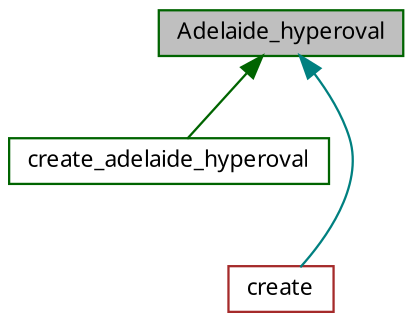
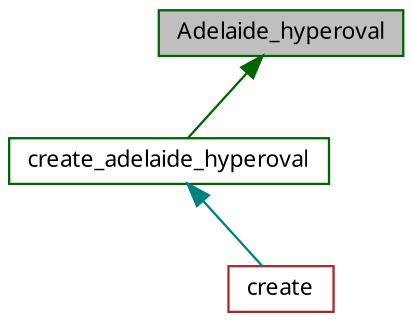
edge "create" -> "Adelaide_hyperoval": now "create" -> "create_adelaide_hyperoval"
